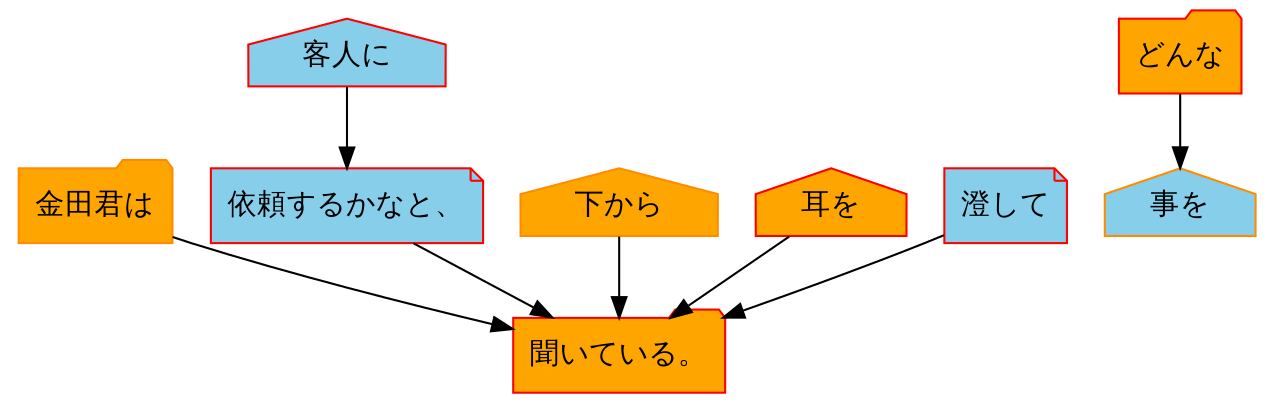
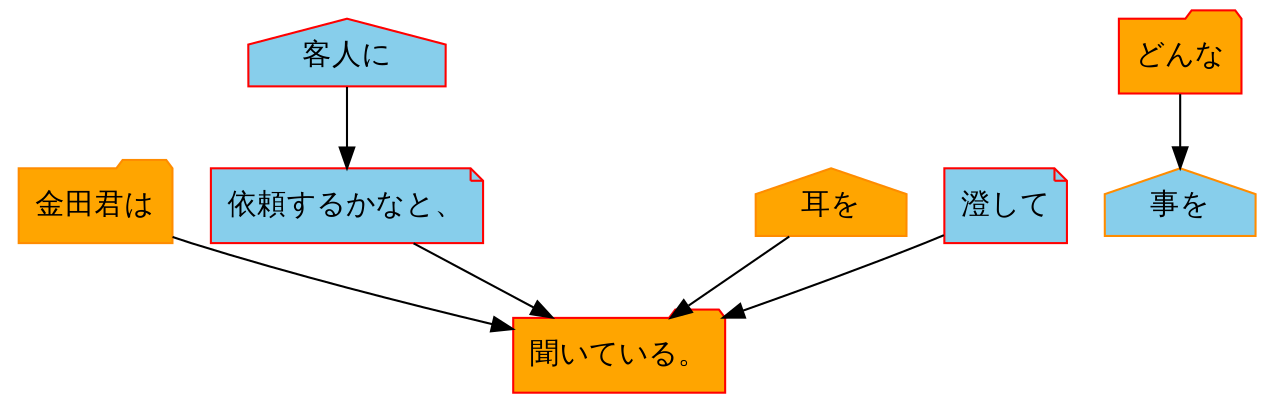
node "下から": removed
node "耳を": color red -> darkorange
